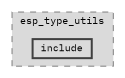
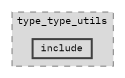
cluster "esp_type_utils": label "esp_type_utils" -> "type_type_utils"
